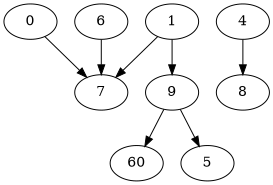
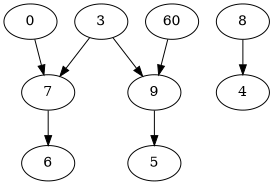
node "1": label "1" -> "3"
edge "6" -> "7": reversed
edge "4" -> "8": reversed
edge "9" -> "60": reversed
